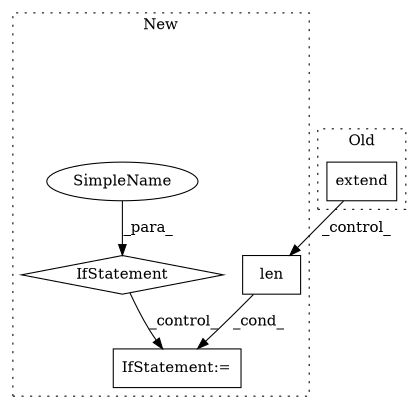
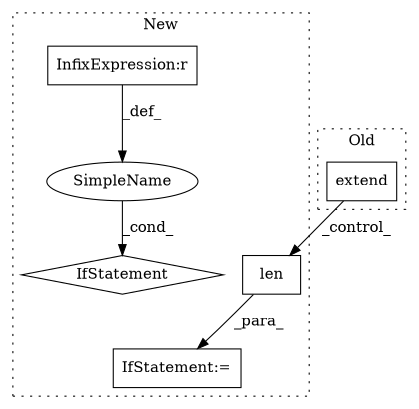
node "InfixExpression:r": added
edge "SimpleName" -> "IfStatement": label "_para_" -> "_cond_"
edge "IfStatement" -> "IfStatement:=": removed, label "_control_"
edge "len" -> "IfStatement:=": label "_cond_" -> "_para_"
